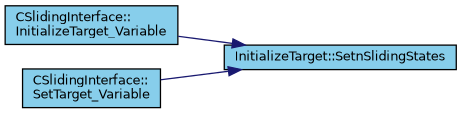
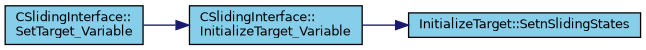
edge "CSlidingInterface:: SetTarget_Variable" -> "InitializeTarget::SetnSlidingStates": now "CSlidingInterface:: SetTarget_Variable" -> "CSlidingInterface:: InitializeTarget_Variable"
